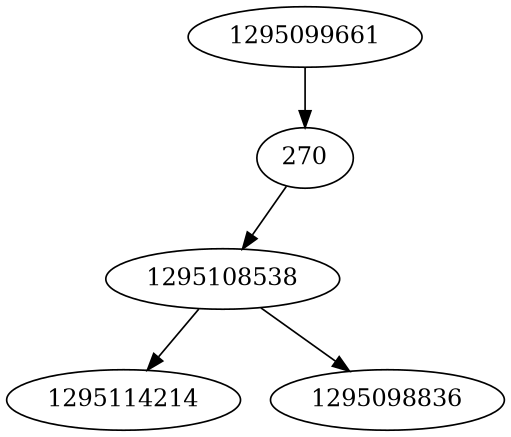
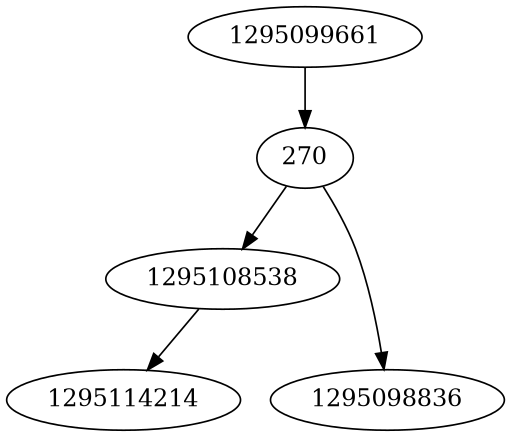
edge "1295108538" -> "1295098836": now "270" -> "1295098836"
